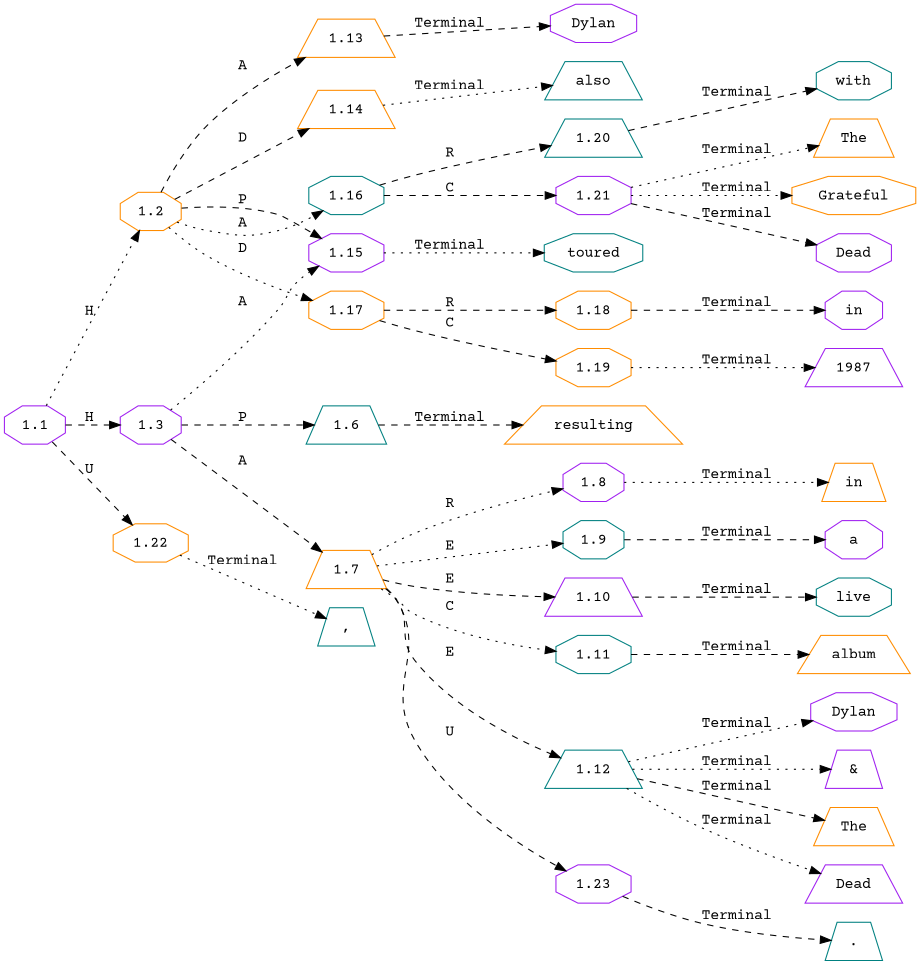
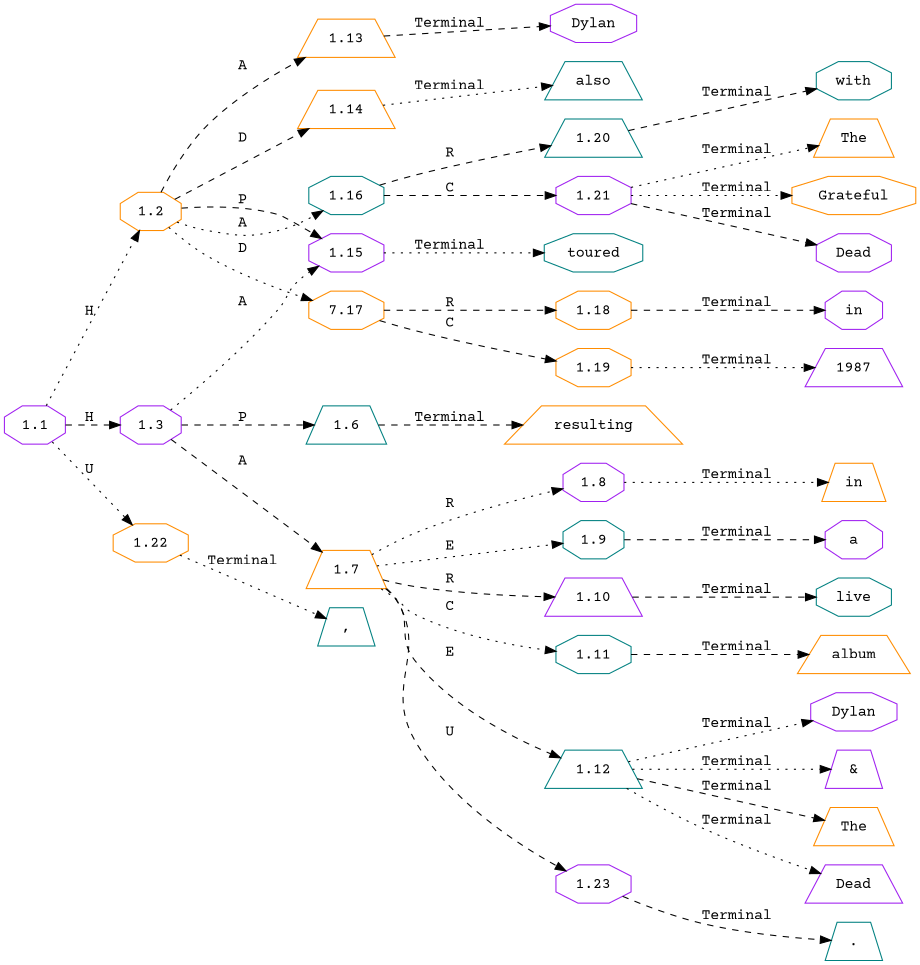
node "1.17": label "1.17" -> "7.17"
edge "1.1" -> "1.22": style dashed -> dotted
edge "1.7" -> "1.10": label "E" -> "R"
